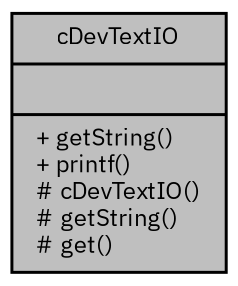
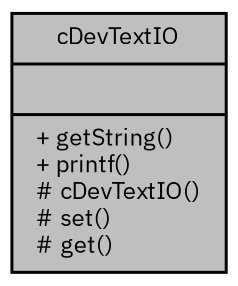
node "cDevTextIO": text "# getString()" -> "# set()"
